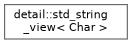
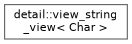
node "detail::std_string _view< Char >": label "detail::std_string _view< Char >" -> "detail::view_string _view< Char >"
